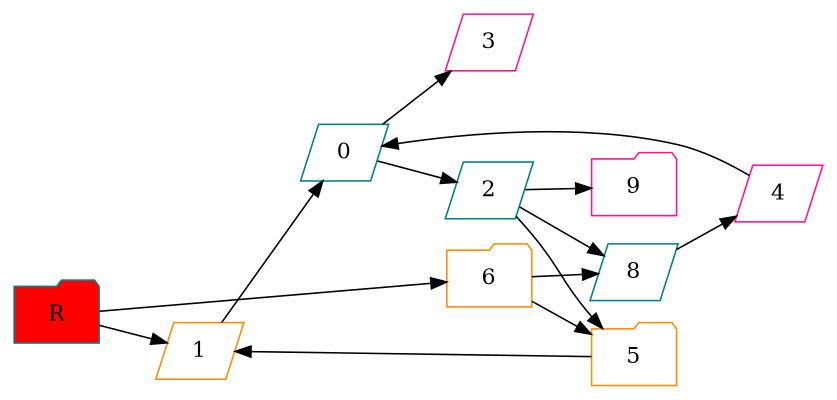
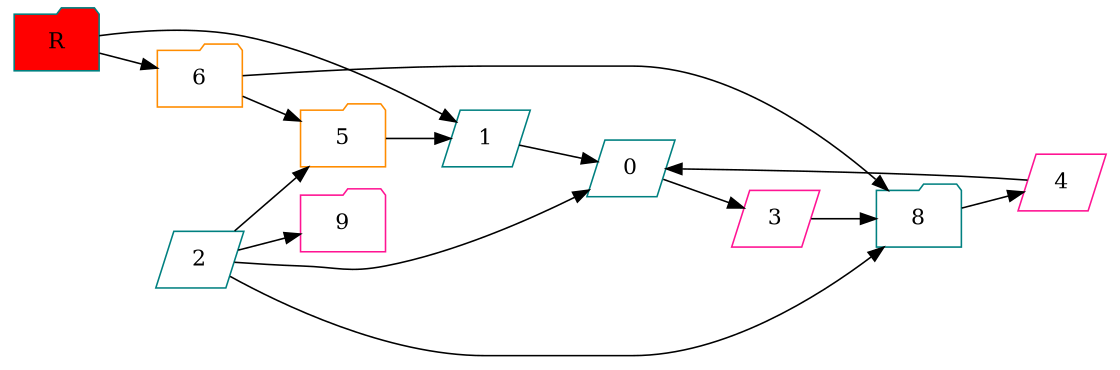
edge "0" -> "2": reversed
edge "3" -> "8": added
node "8": shape parallelogram -> folder
node "1": color darkorange -> teal
